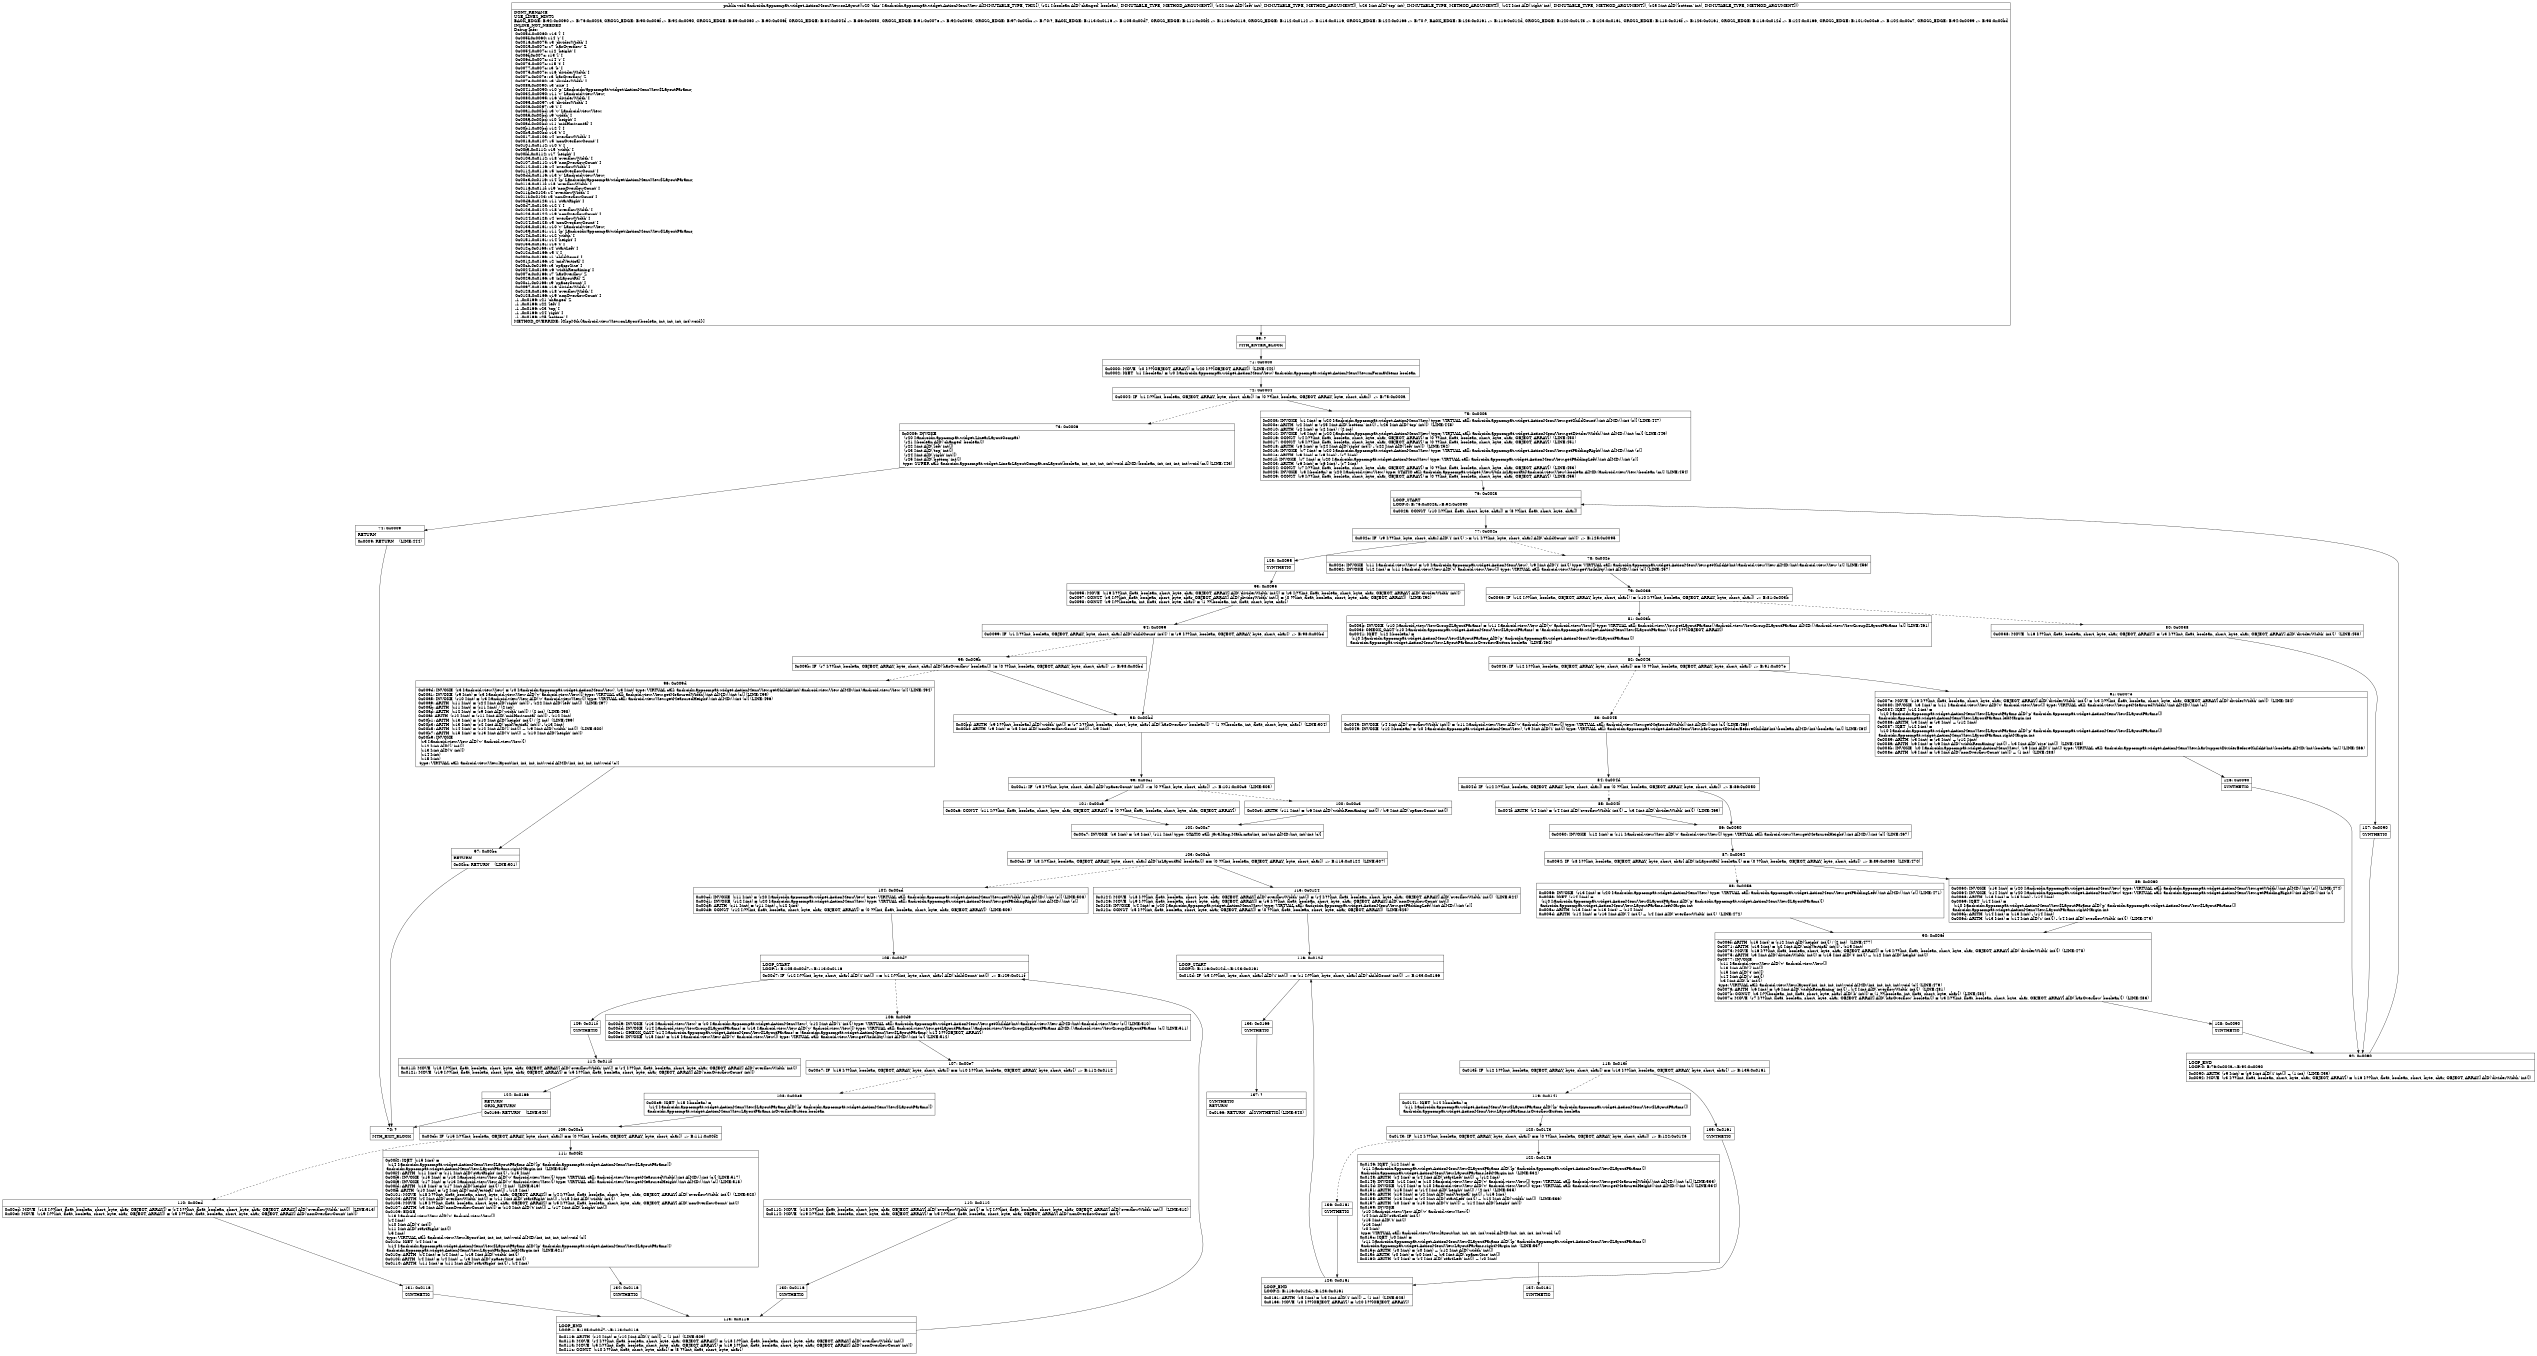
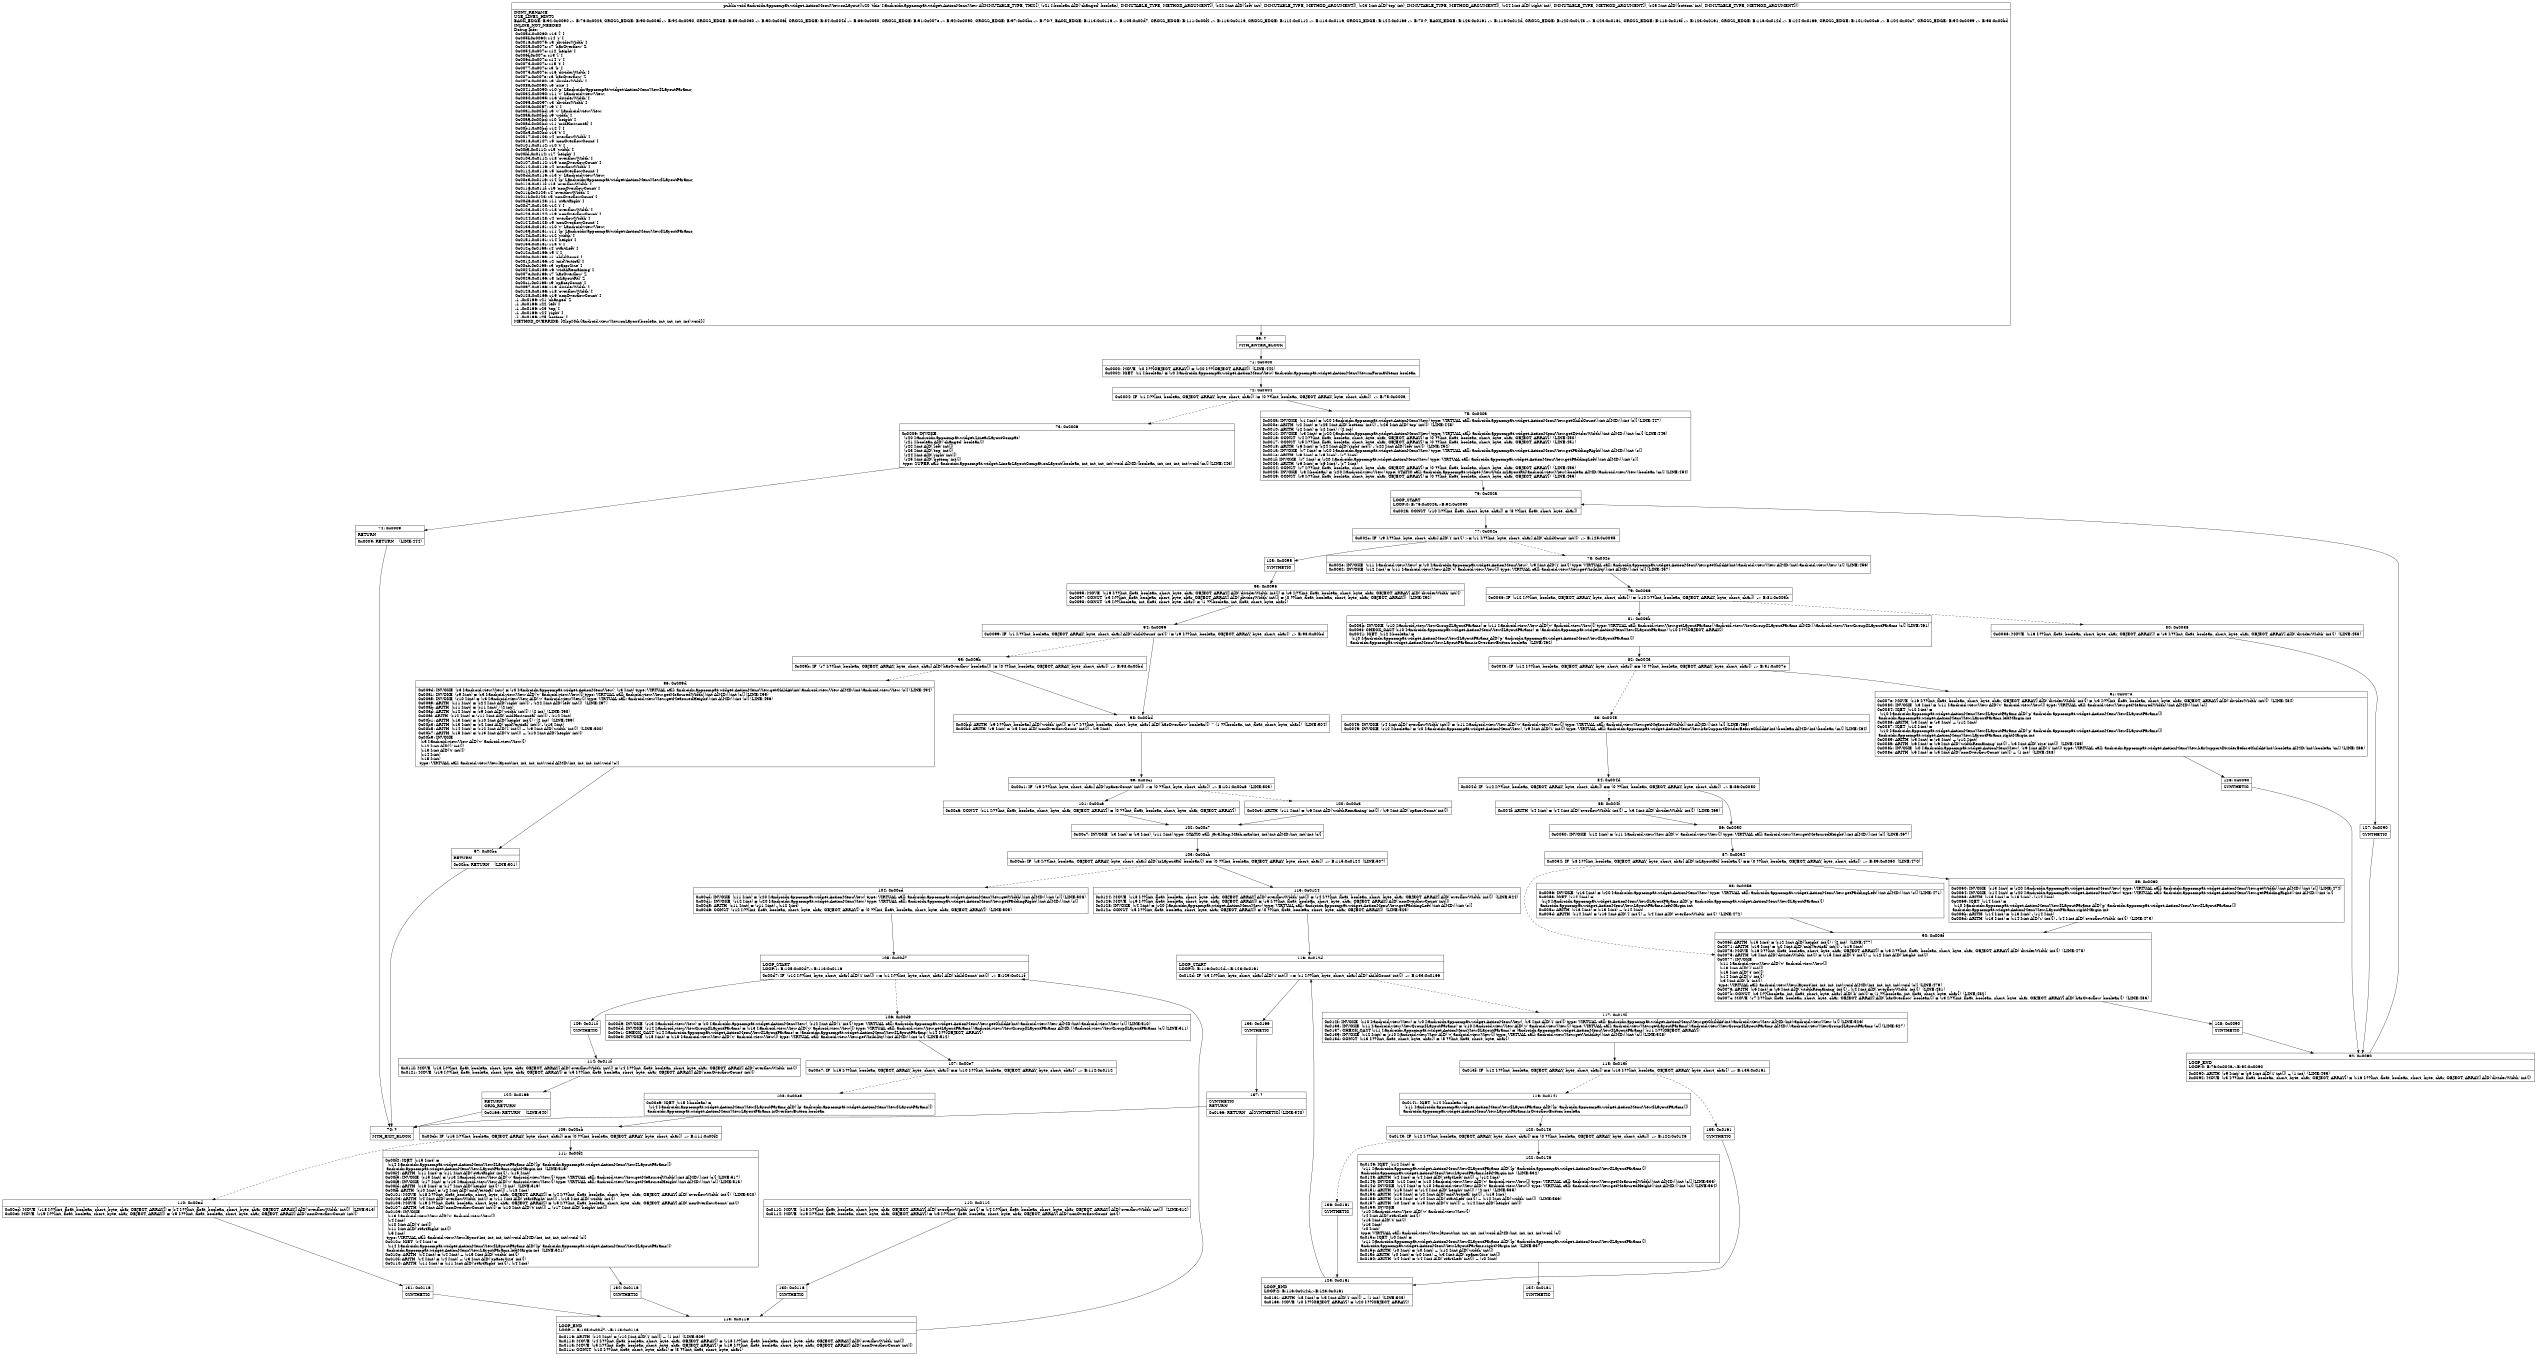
edge "102: 0x00c7" -> "103: 0x00cb": added
edge "87: 0x0054" -> "88: 0x0056": now "87: 0x0054" -> "90: 0x006f"
node "117: 0x012f": added
edge "118: 0x013f" -> "135: 0x0161": style solid -> dashed
edge "137: ?" -> "70: ?": added
node "111: 0x00f2": text "0x0109: EDGE" -> "0x0109: INVOKE"
